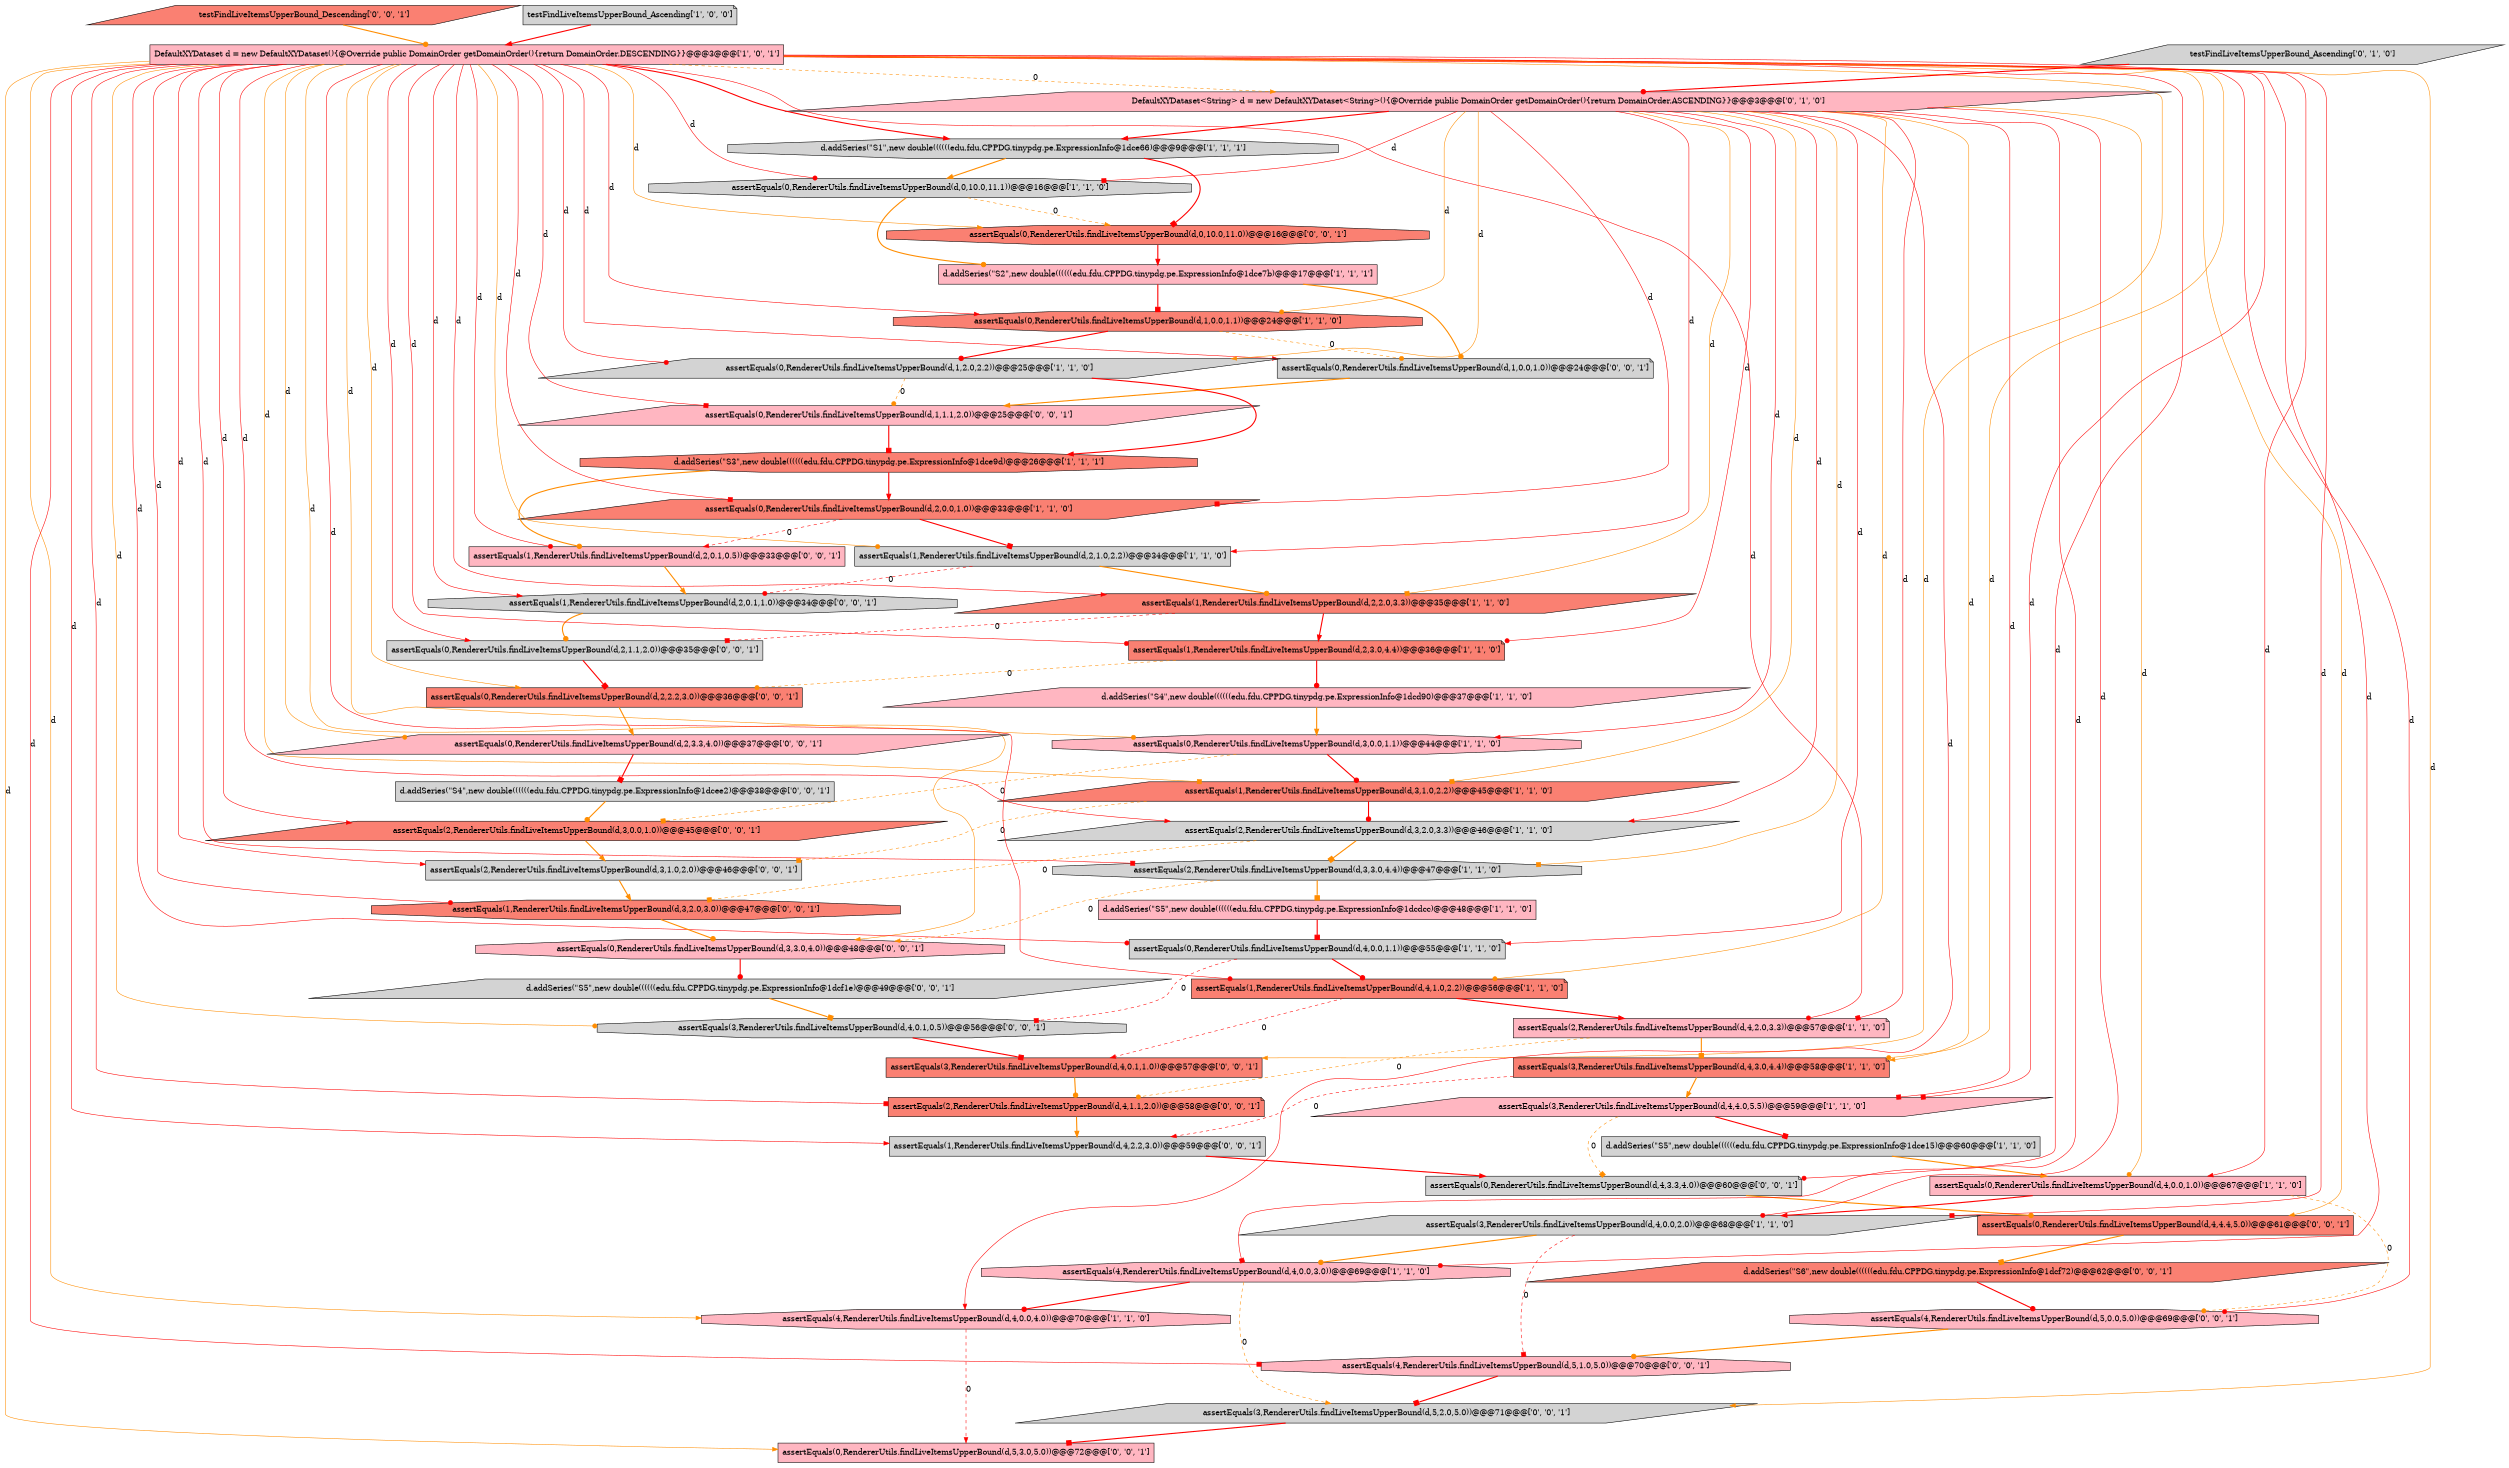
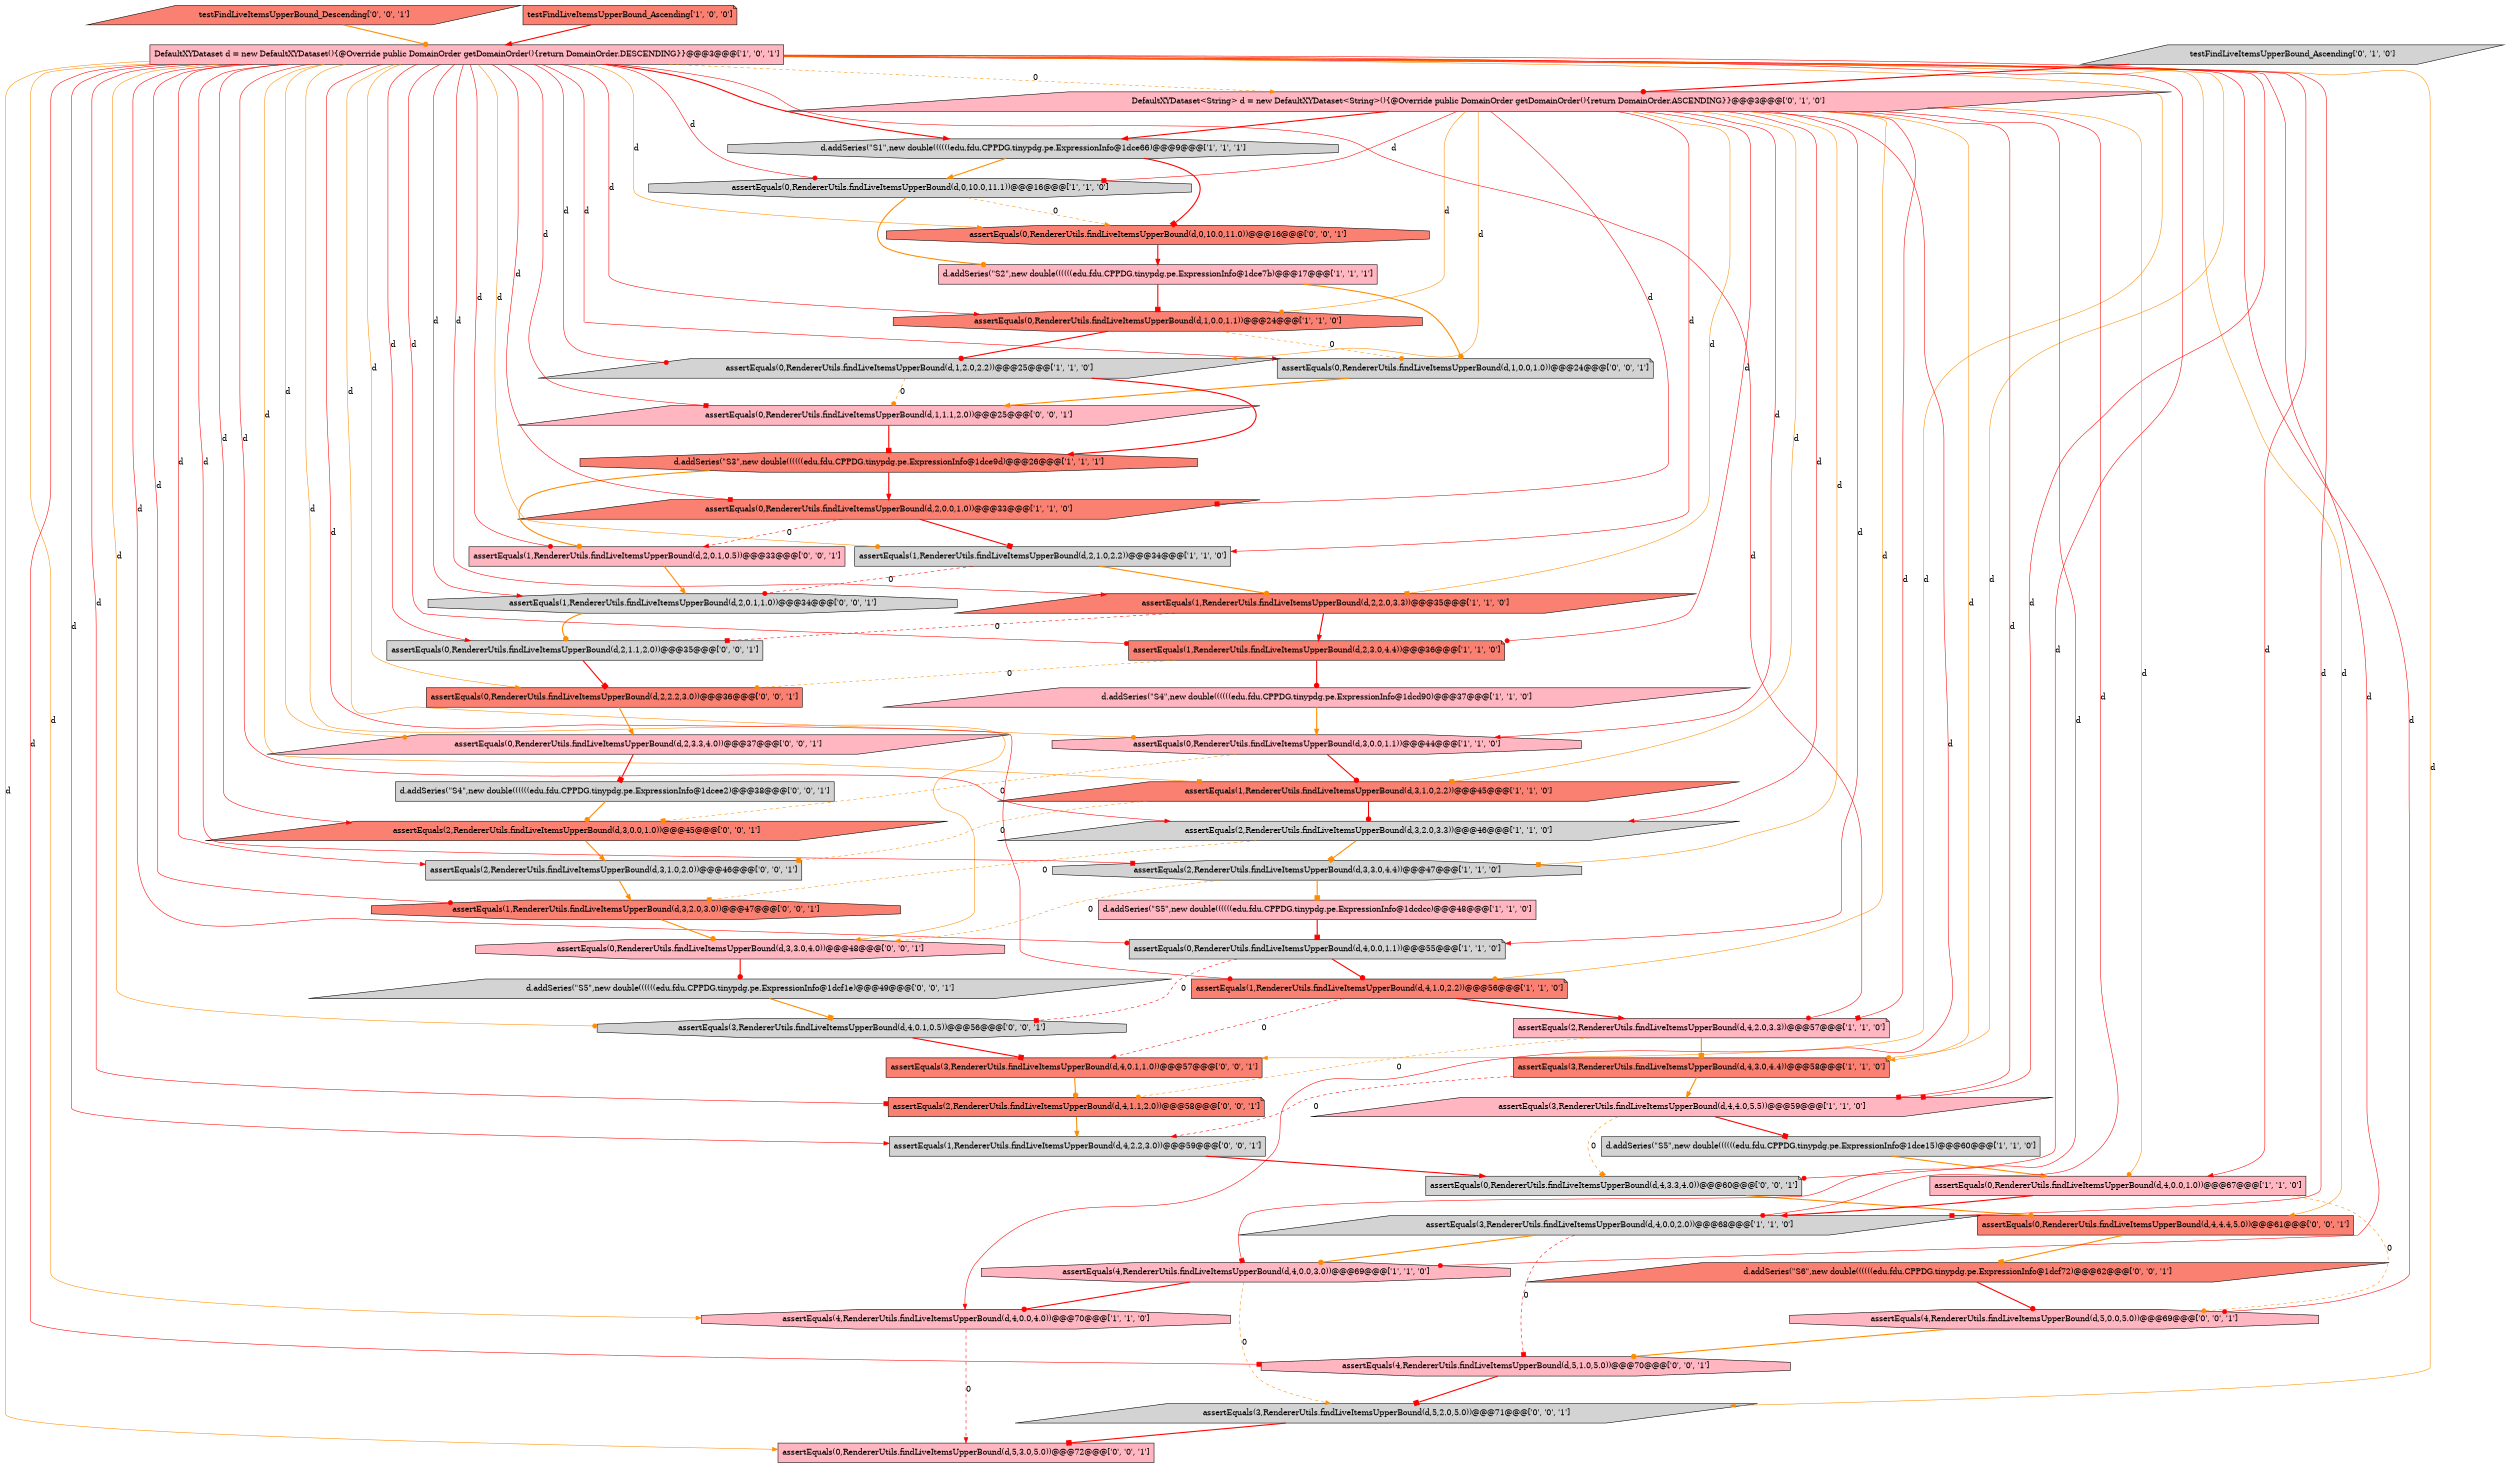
node "testFindLiveItemsUpperBound_Ascending['1', '0', '0']": fillcolor lightgrey -> salmon
